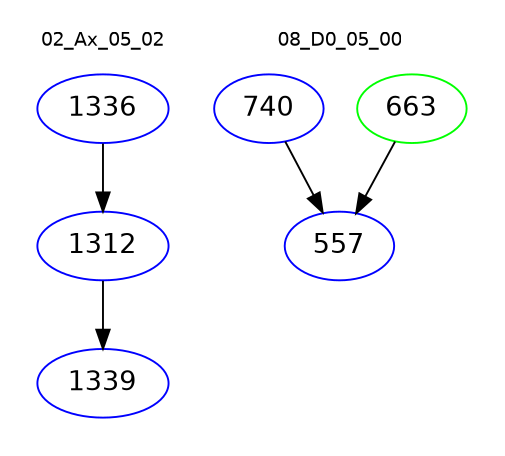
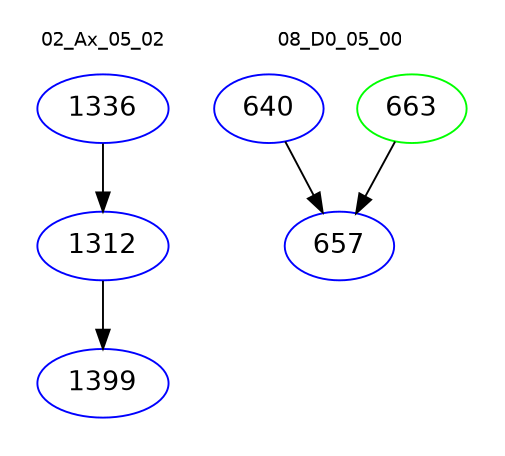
node "740": label "740" -> "640"
node "557": label "557" -> "657"
node "1339": label "1339" -> "1399"
